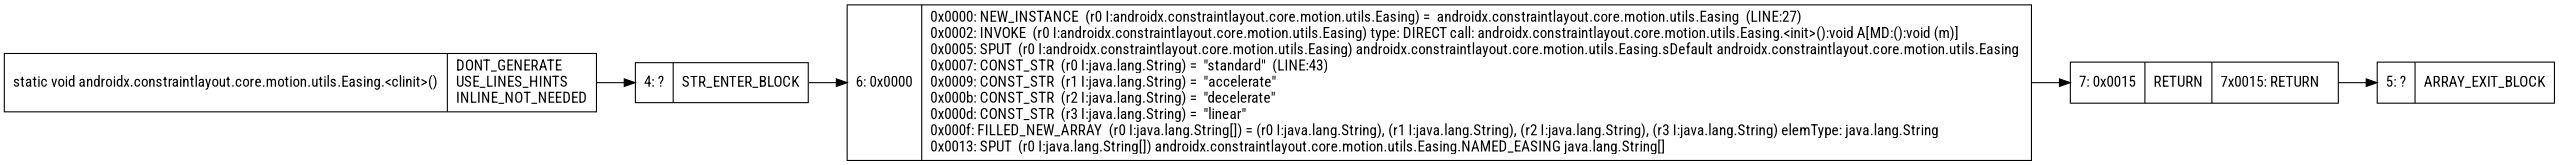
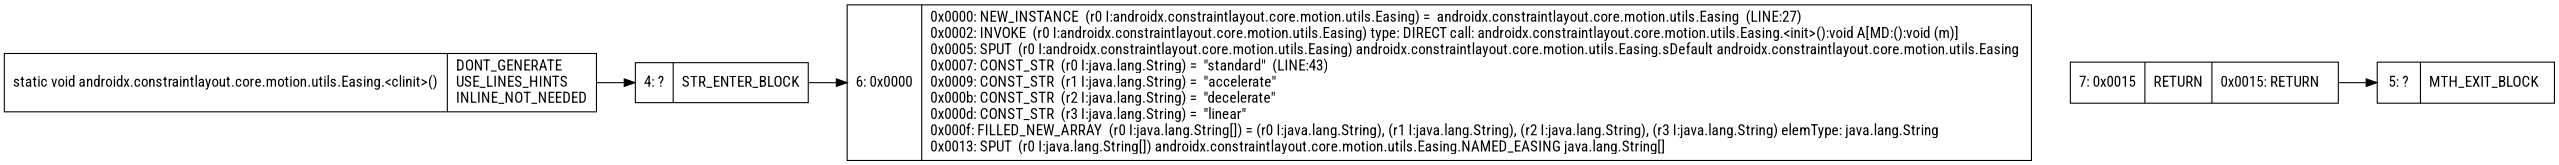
node "7: 0x0015": text "7x0015: RETURN" -> "0x0015: RETURN"
node "5: ?": text "ARRAY_EXIT_BLOCK" -> "MTH_EXIT_BLOCK"
edge "6: 0x0000" -> "7: 0x0015": removed
